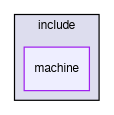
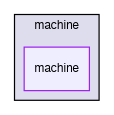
cluster "include": label "include" -> "machine"
